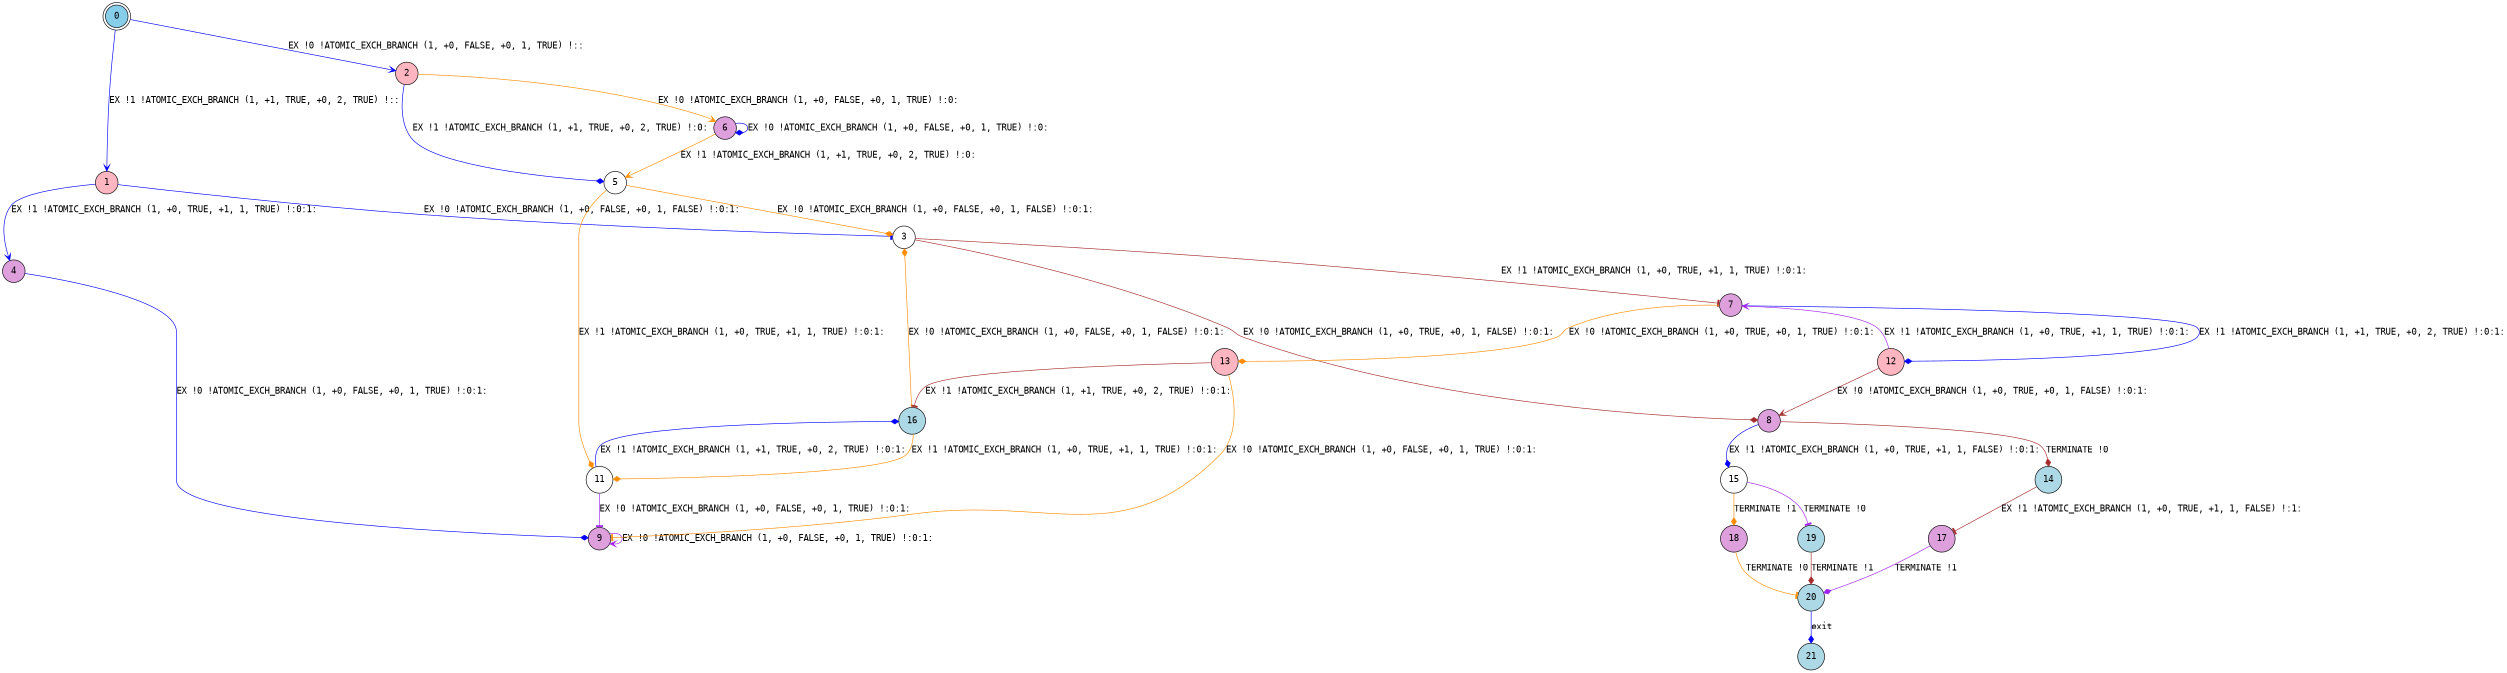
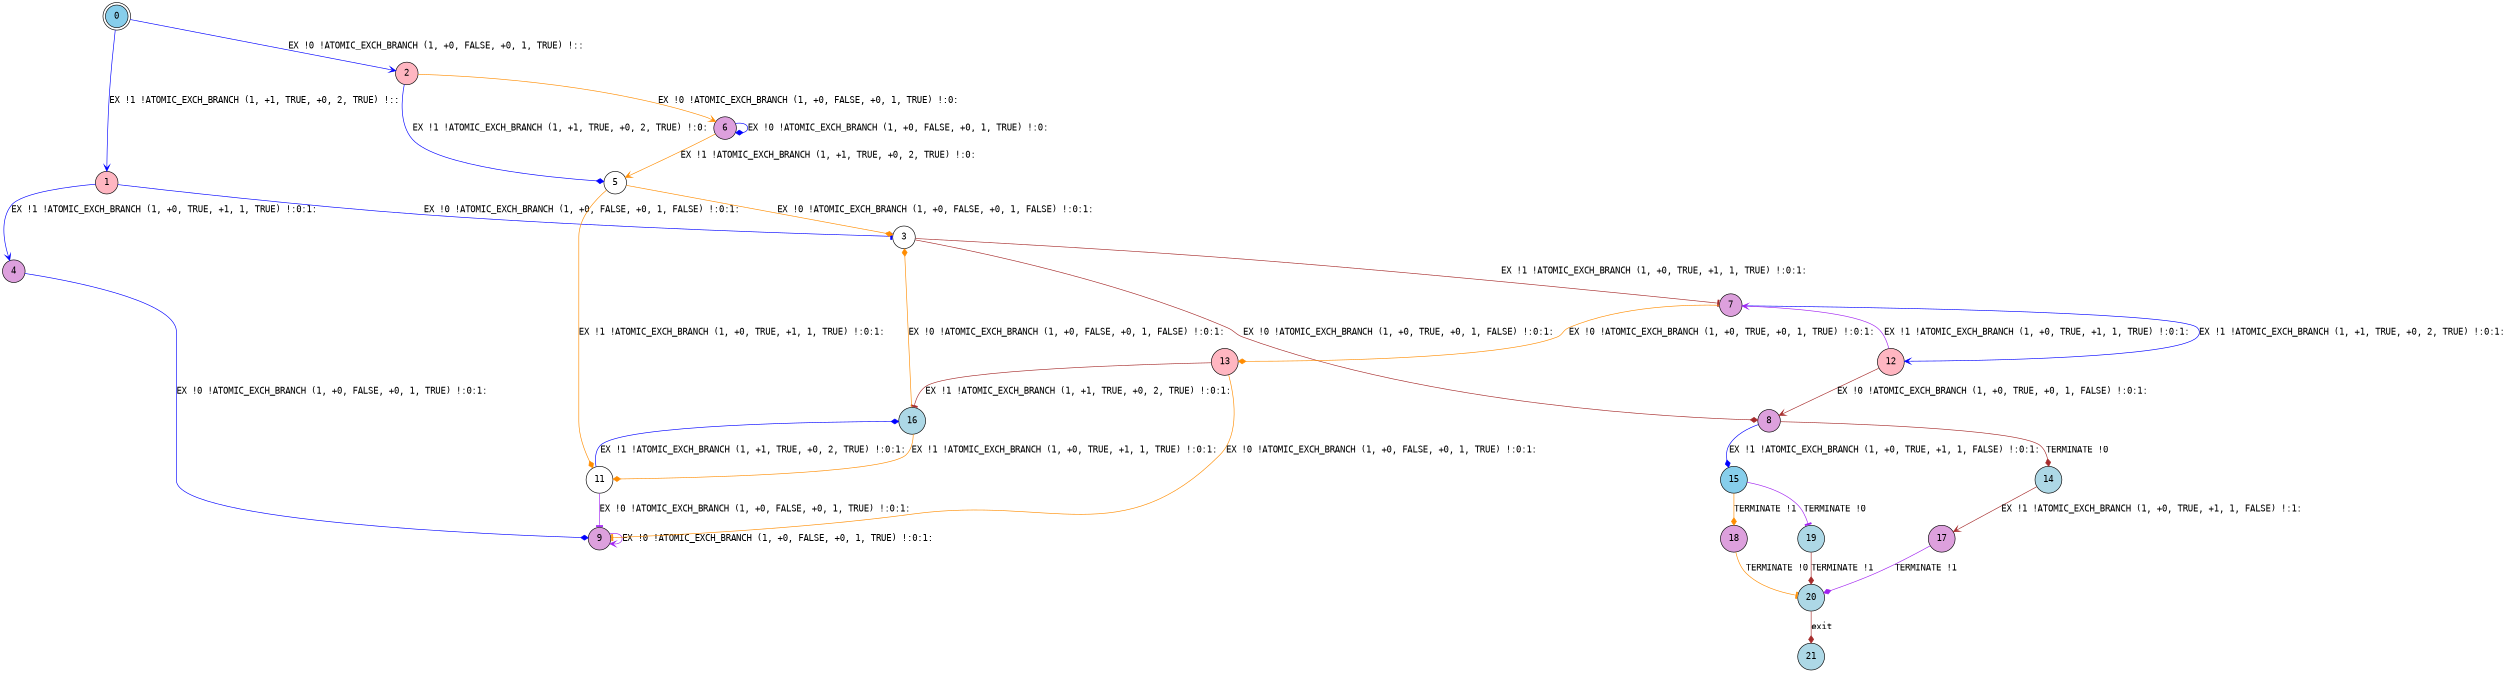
edge "7" -> "12": arrowhead diamond -> vee
node "15": fillcolor white -> skyblue
edge "14" -> "17": arrowhead tee -> vee
edge "20" -> "21": color blue -> brown
